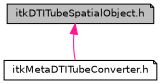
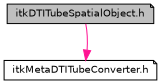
edge "itkMetaDTITubeConverter.h" -> "itkDTITubeSpatialObject.h": reversed
